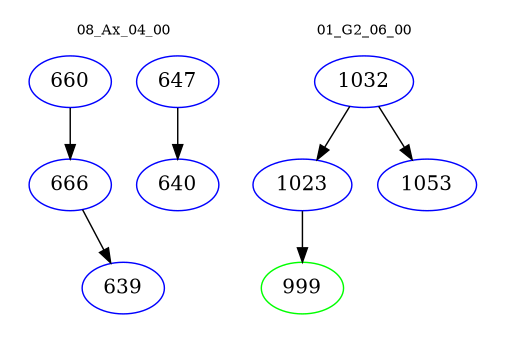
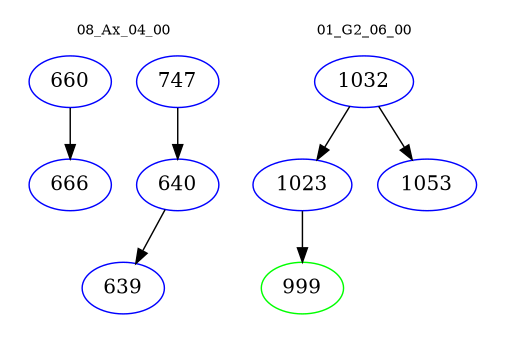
node "647": label "647" -> "747"
edge "666" -> "639": now "640" -> "639"
